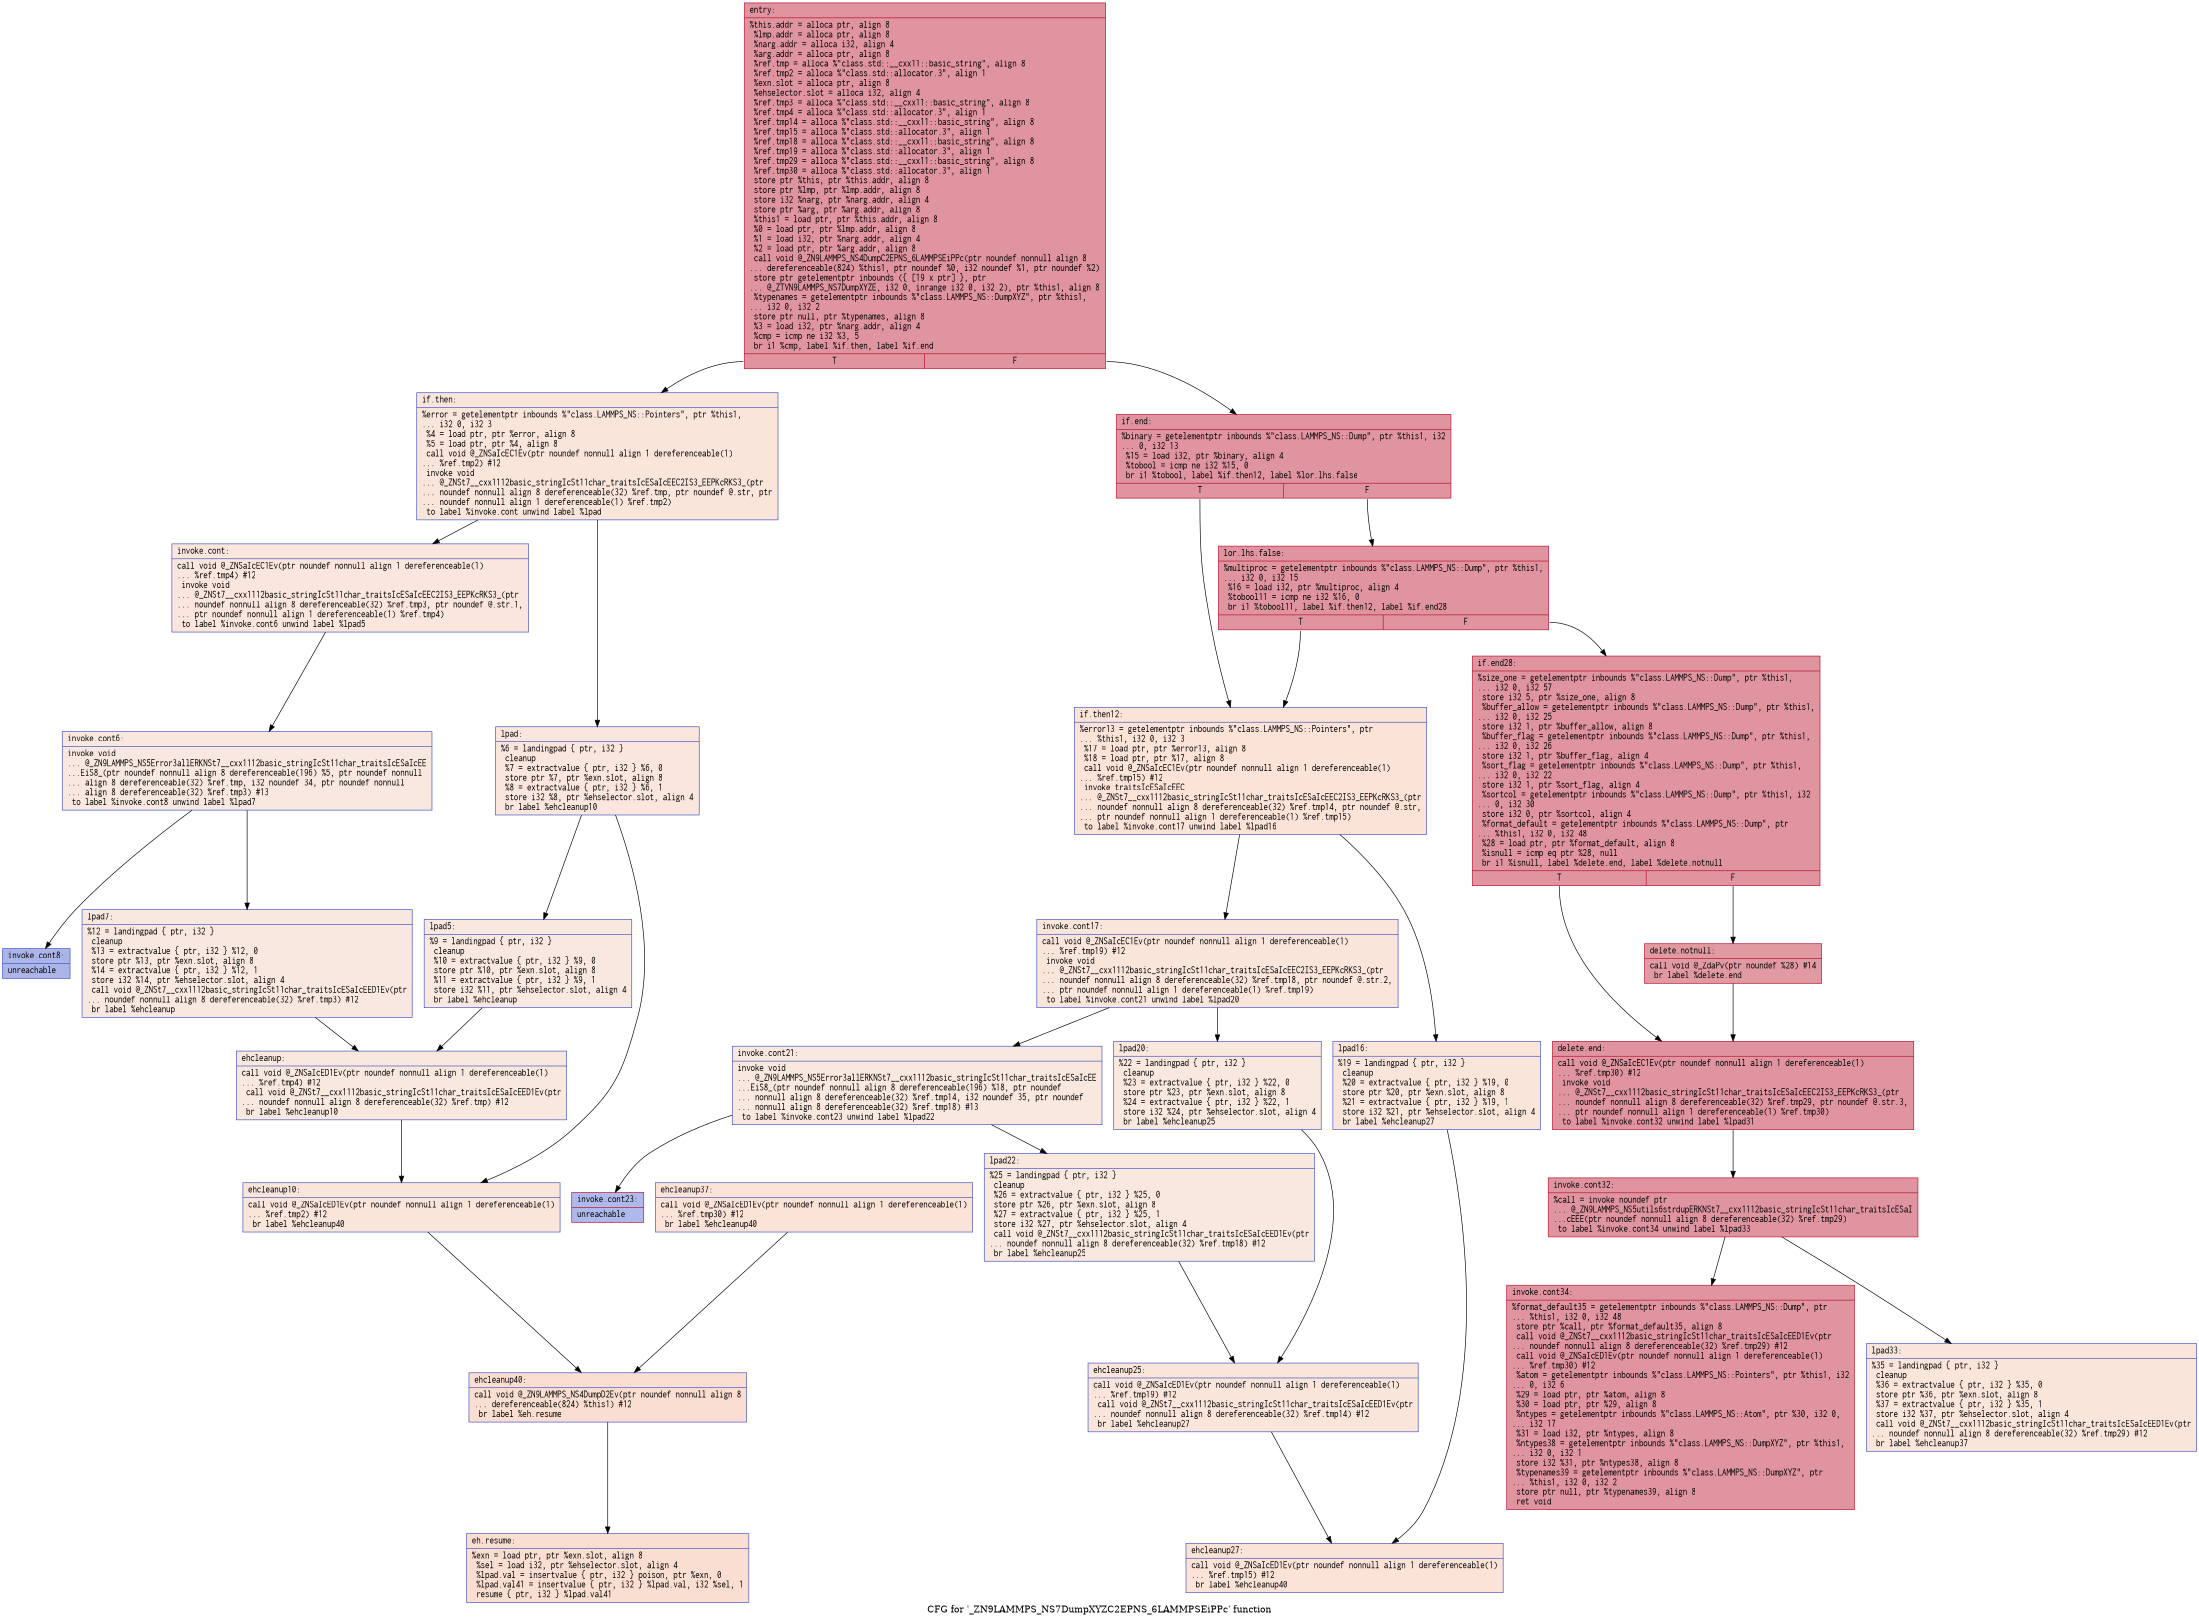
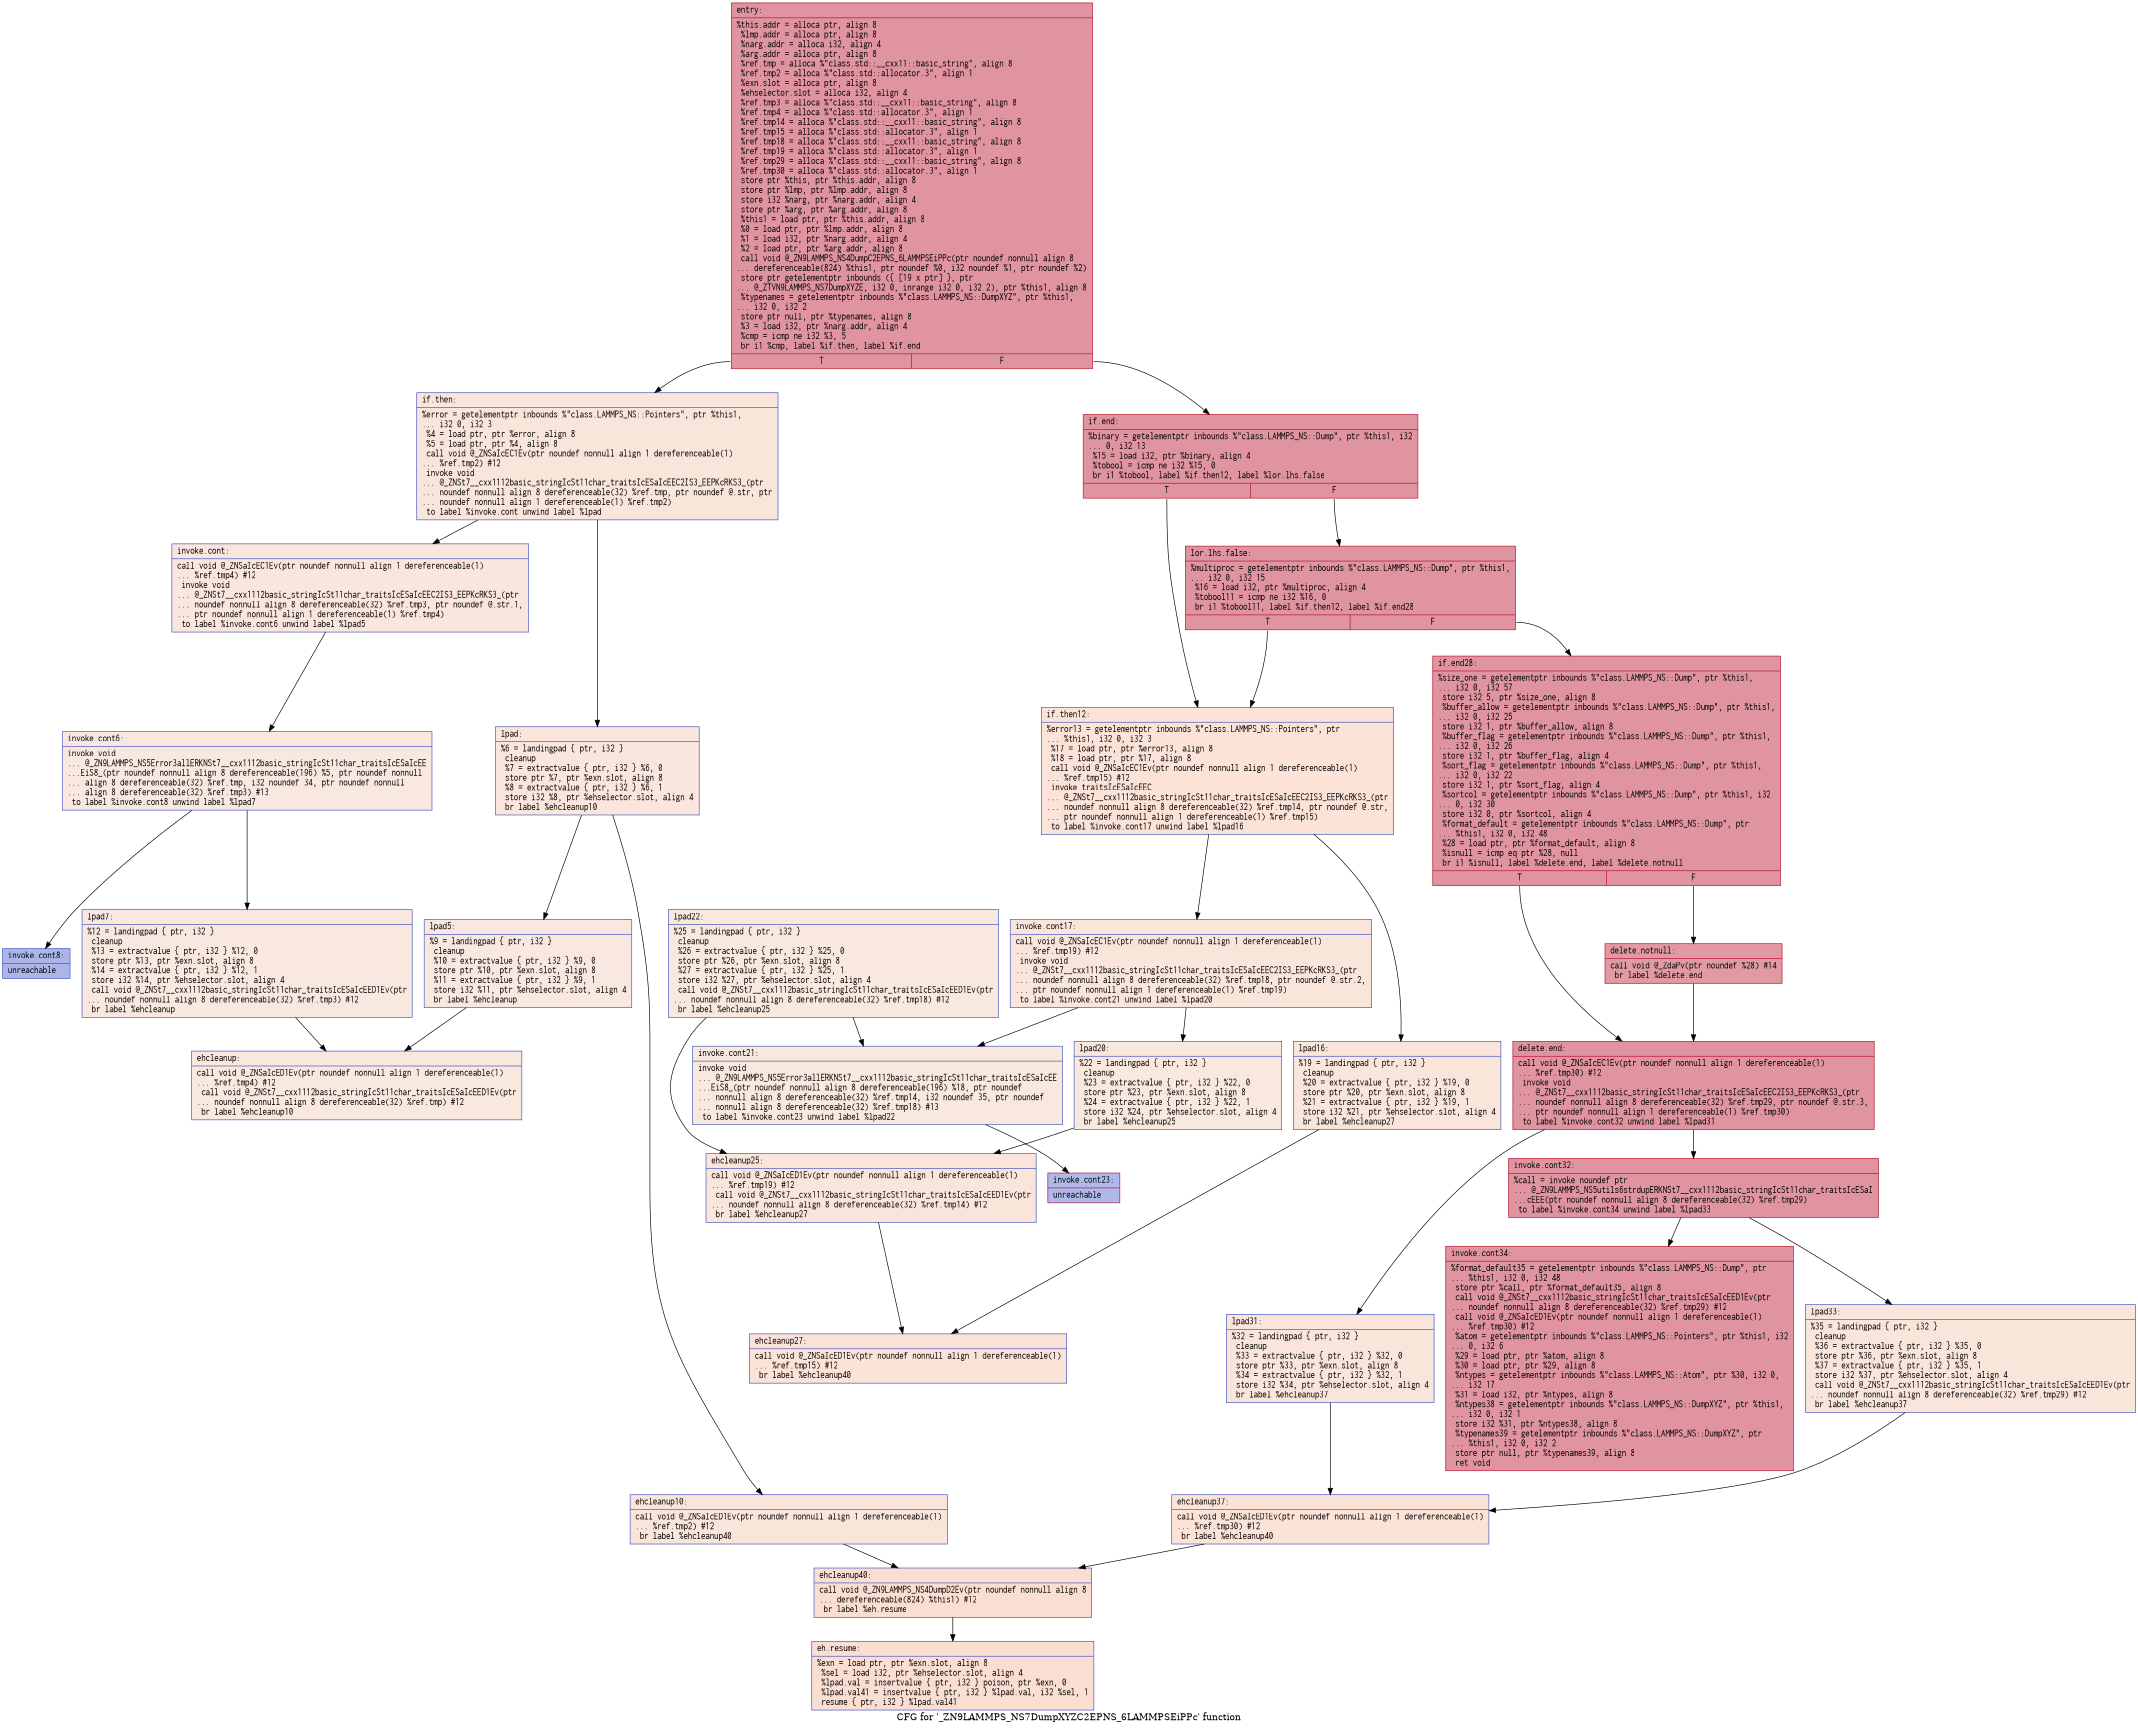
edge "invoke.cont21:" -> "lpad22:": reversed
edge "ehcleanup:" -> "ehcleanup10:": removed
node "lpad31:": added
edge "lpad33:" -> "ehcleanup37:": added
